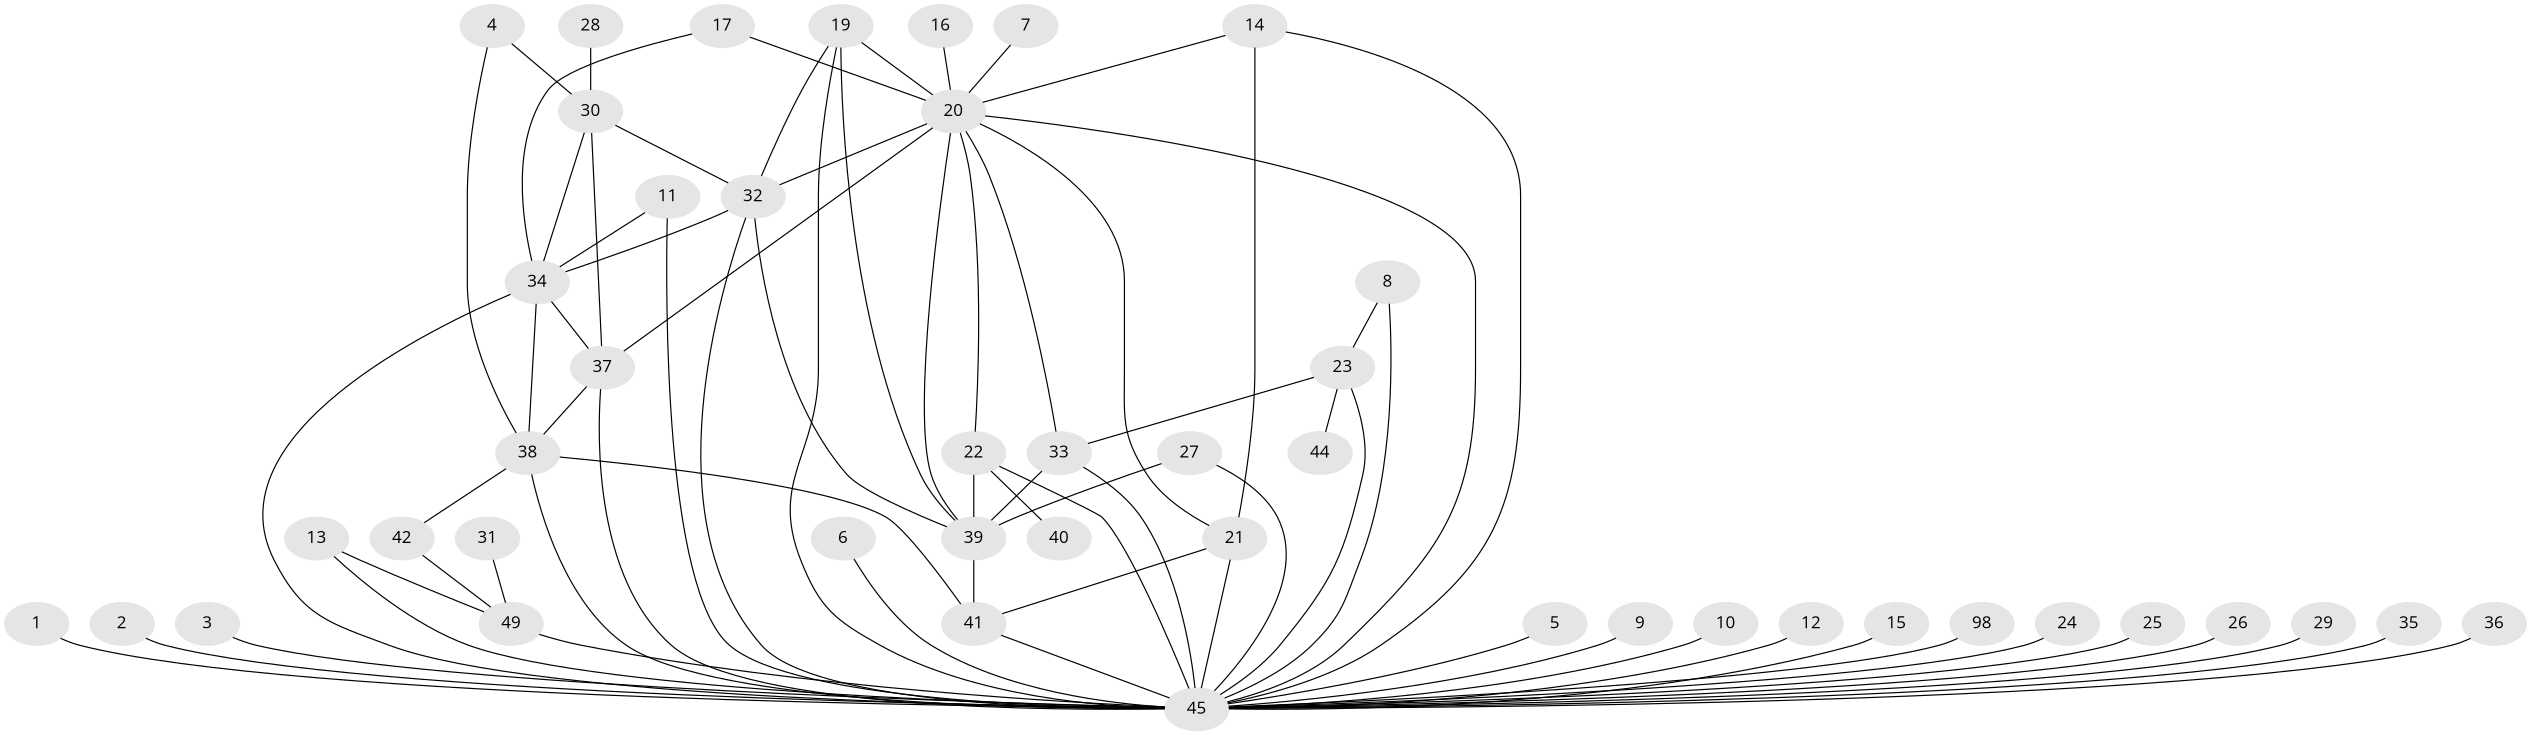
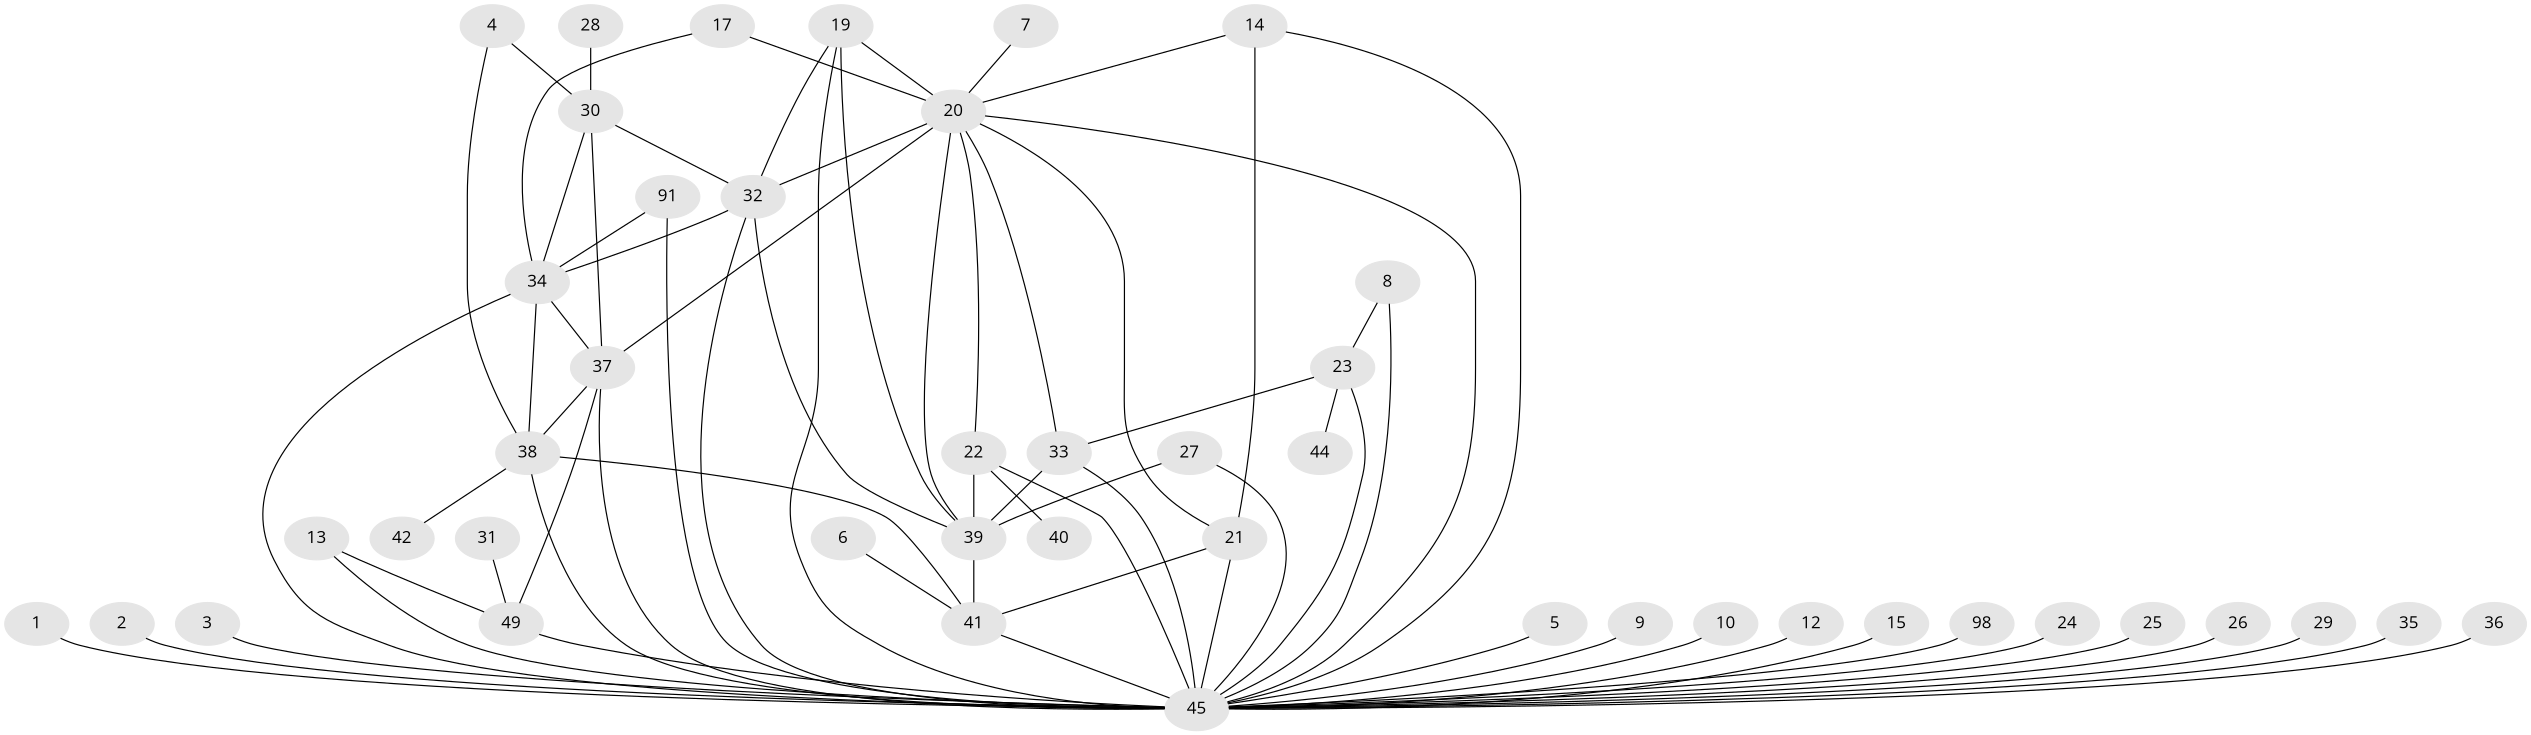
node "16": removed
node "11": label "11" -> "91"
edge "42" -- "49": now "37" -- "49"
edge "6" -- "45": now "6" -- "41"
